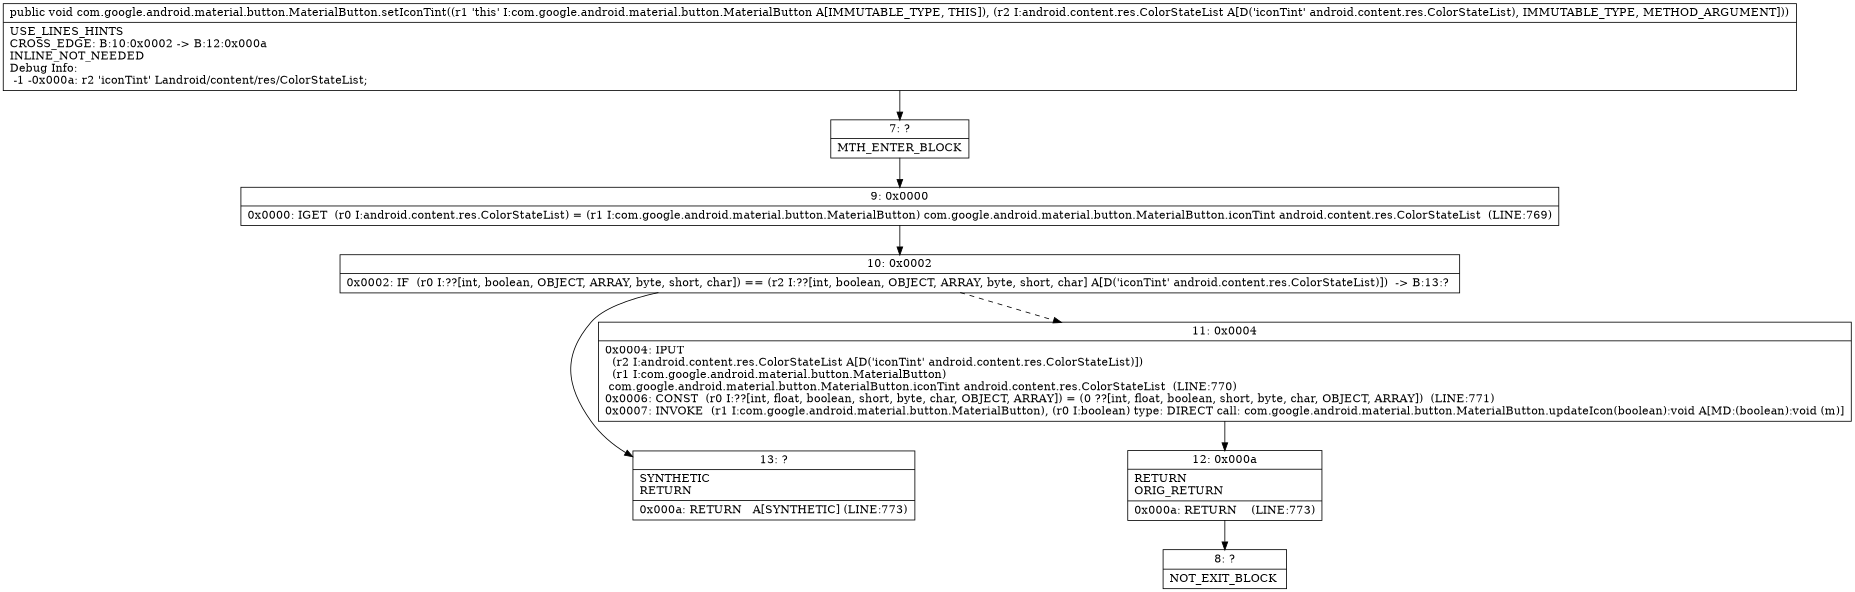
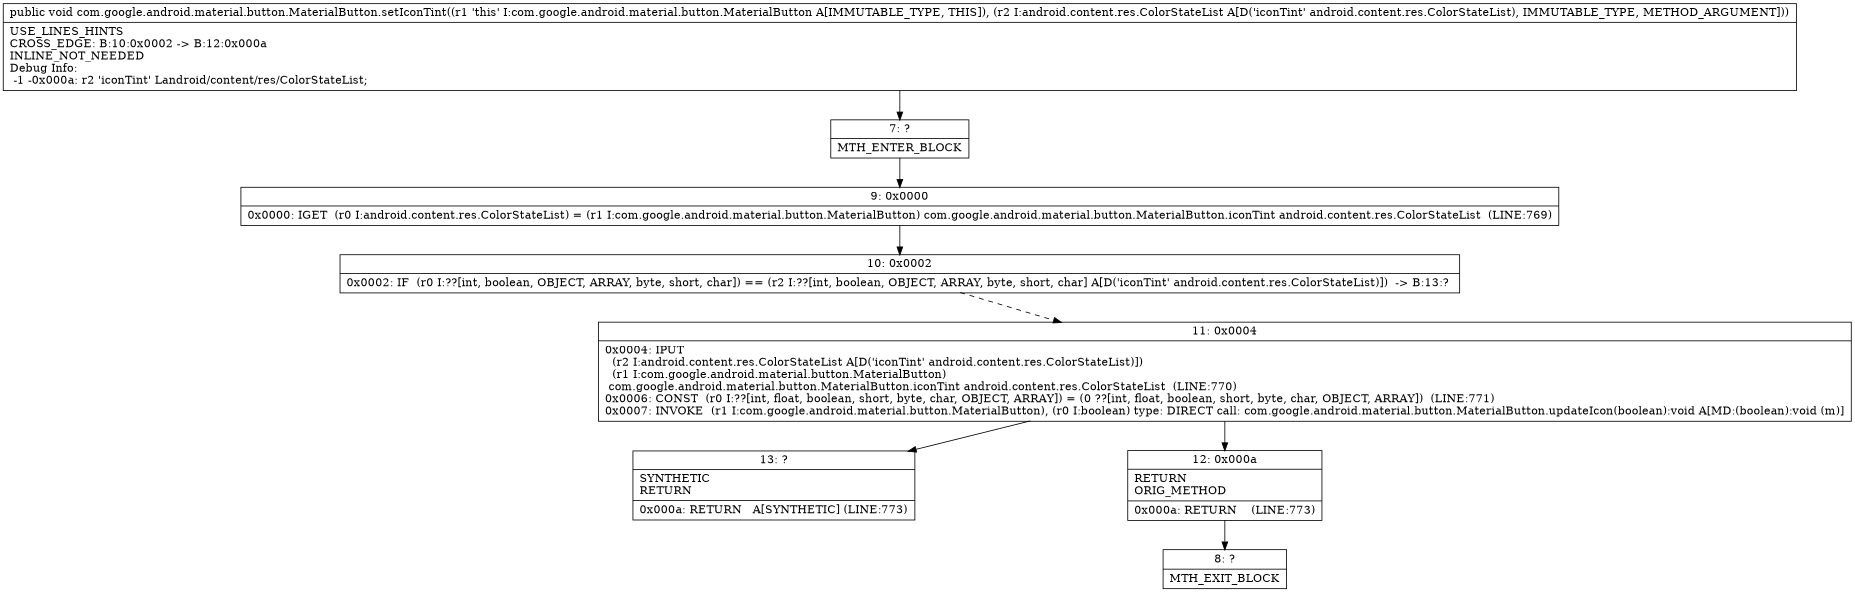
edge "10: 0x0002" -> "13: ?": now "11: 0x0004" -> "13: ?"
node "12: 0x000a": text "ORIG_RETURN" -> "ORIG_METHOD"
node "8: ?": text "NOT_EXIT_BLOCK" -> "MTH_EXIT_BLOCK"
